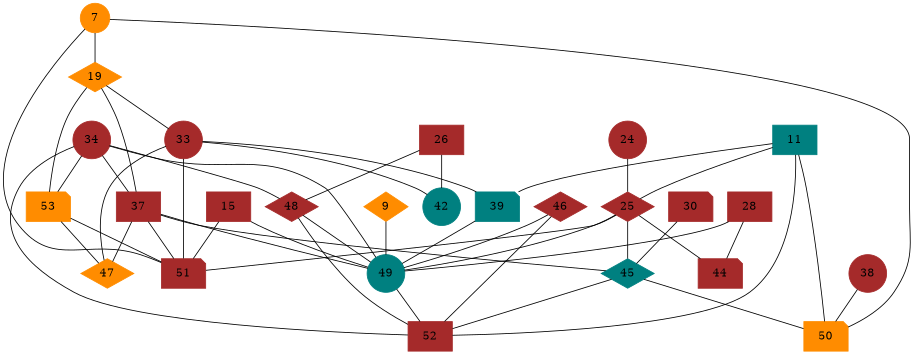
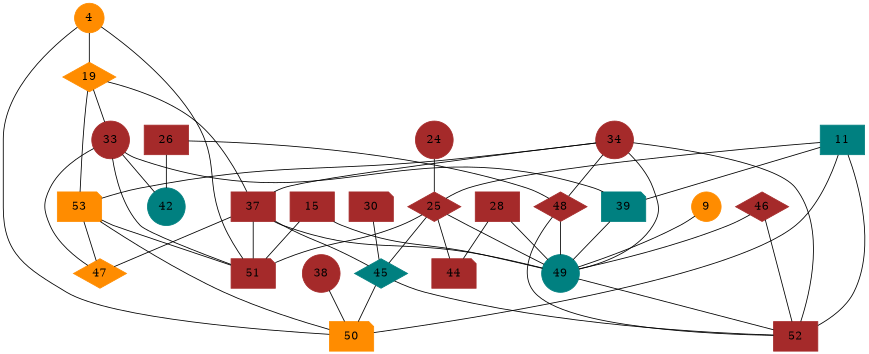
node "7": label "7" -> "4"
node "9": shape diamond -> circle
edge "53" -- "50": added
